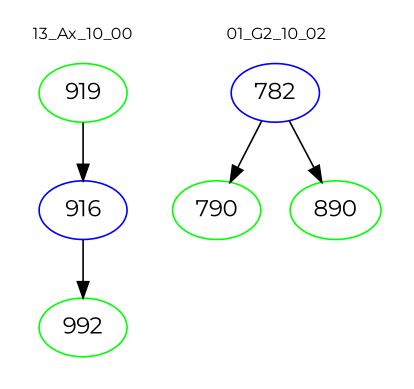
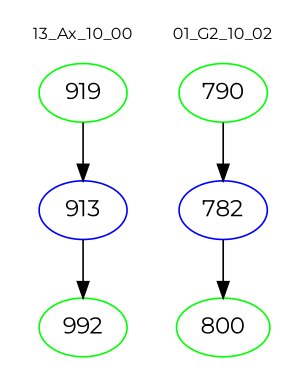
edge "782" -> "790": reversed
node "916": label "916" -> "913"
node "890": label "890" -> "800"
